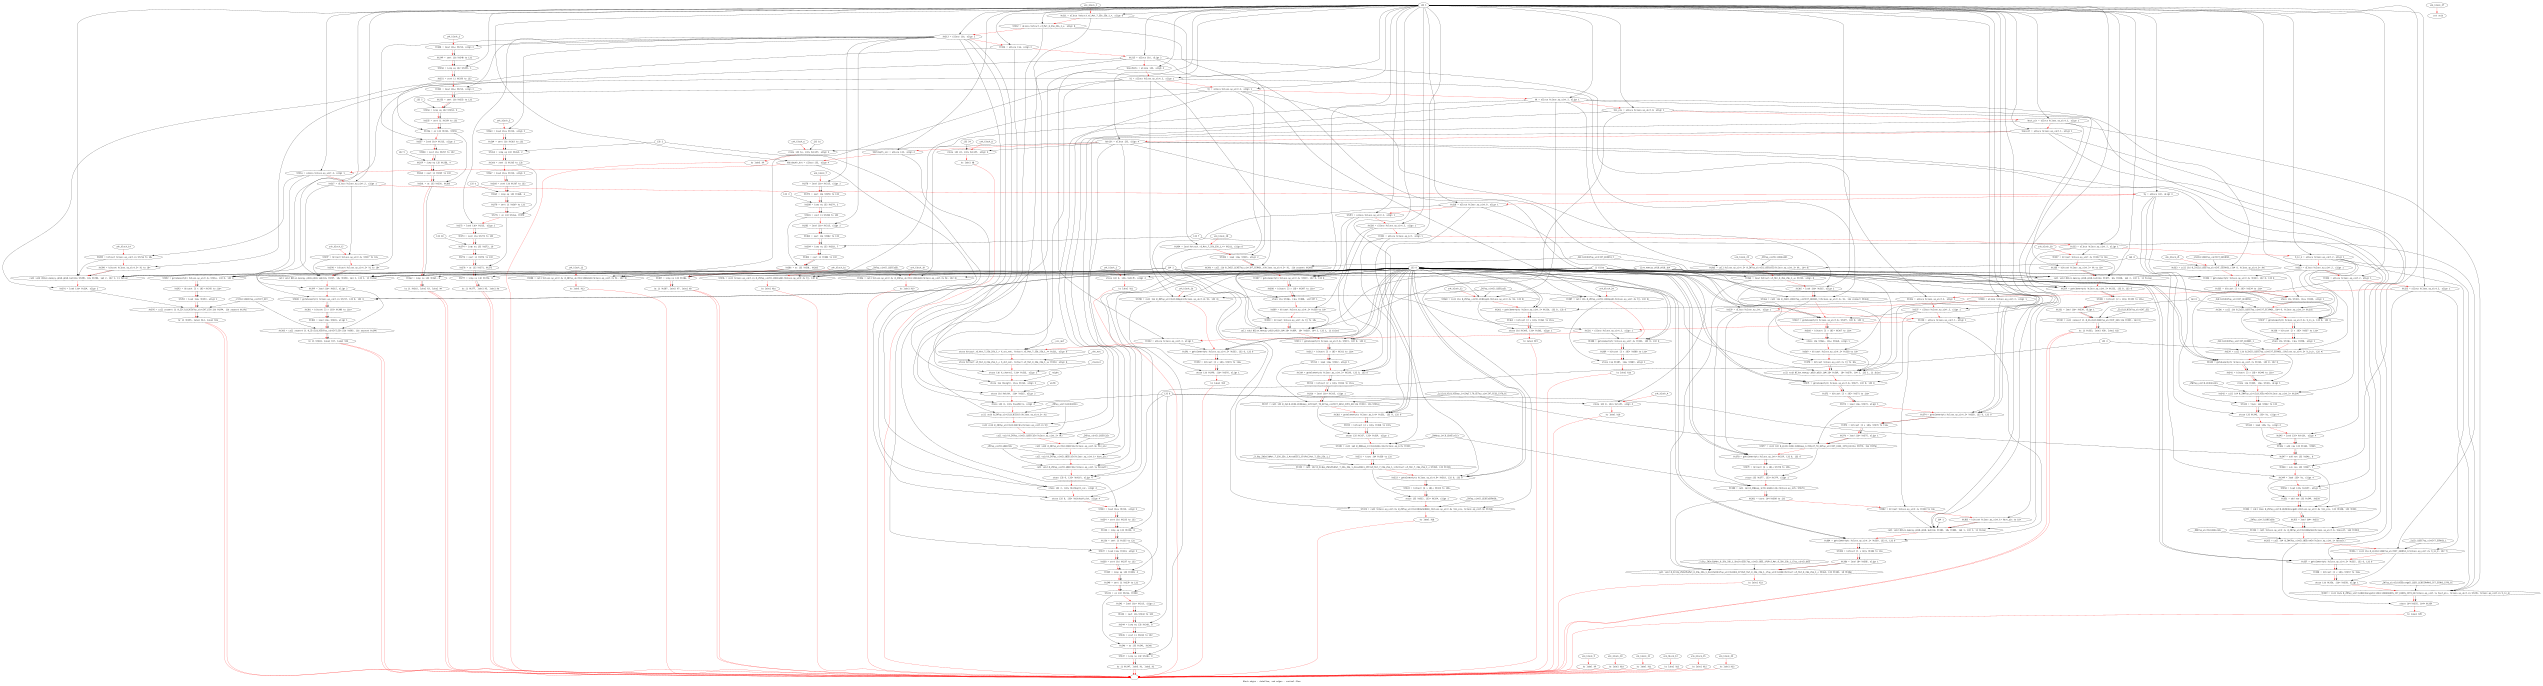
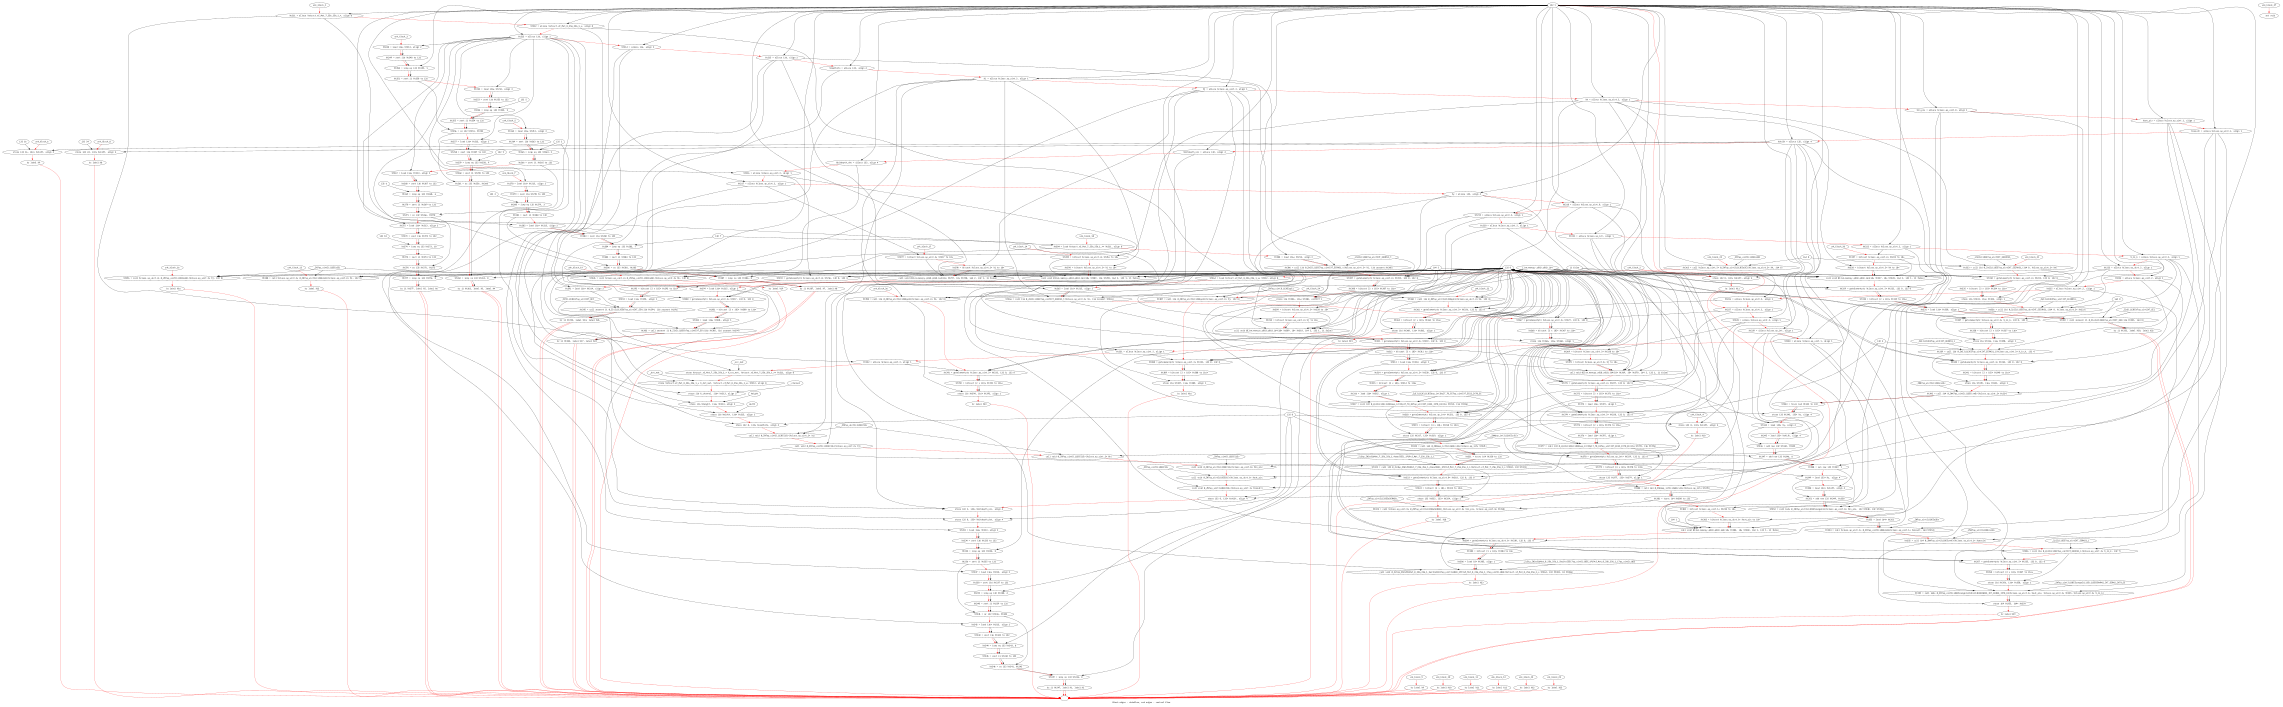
edge "i32 1" -> "%t227 = alloca %class.ap_uint.2, align 1": color black -> red
edge "%t213 = alloca i16, align 2" -> "%t267 = load i16* %t213, align 2": added
edge "%y = alloca i32, align 4" -> "%t343 = trunc i64 %t342 to i32": now "%y = alloca i32, align 4" -> "%t344 = load i32* %y, align 4"
edge "%t227 = alloca %class.ap_uint.2, align 1" -> "%t230 = alloca %class.ap_uint.1, align 1": now "%t227 = alloca %class.ap_uint.2, align 1" -> "%t228 = alloca %class.ap_uint.2, align 1"
edge "%t213 = alloca i16, align 2" -> "%t242 = load i16* %t213, align 2": added
